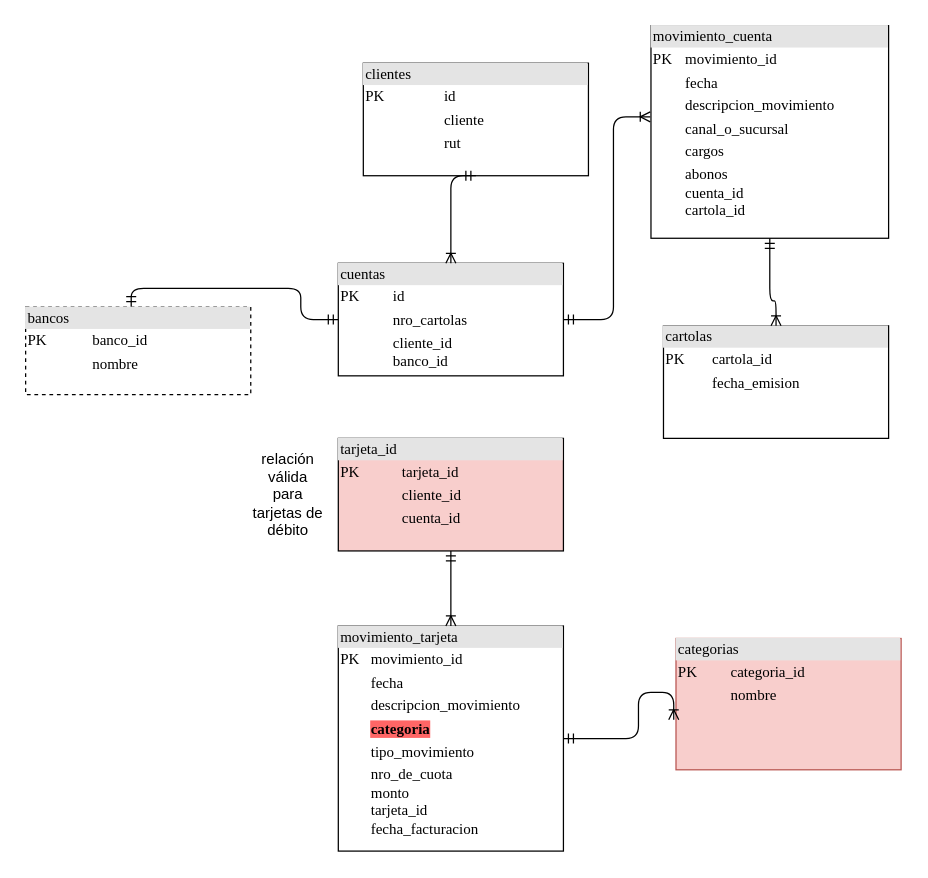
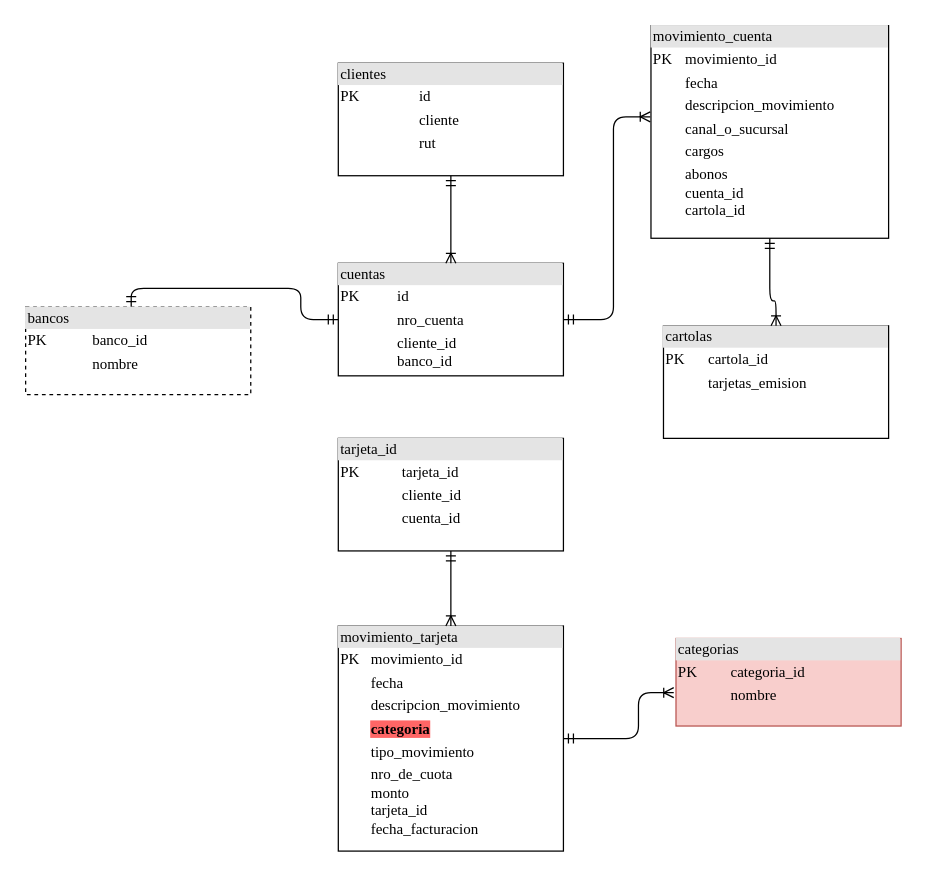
node "clientes PK id cliente rut": moved (476, 119) -> (451, 119)
node "cuentas PK id nro_cartolas cliente_id banco_id": label "cuentas PK id nro_cartolas cliente_id banco_id" -> "cuentas PK id nro_cuenta cliente_id banco_id"
node "cartolas PK cartola_id fecha_emision": label "cartolas PK cartola_id fecha_emision" -> "cartolas PK cartola_id tarjetas_emision"
node "relación válida para tarjetas de débito": removed
node "tarjeta_id PK tarjeta_id cliente_id cuenta_id": fillcolor #f8cecc -> #ffffff
node "categorias PK categoria_id nombre": size 225x131 -> 225x88
